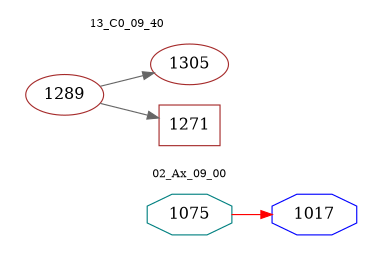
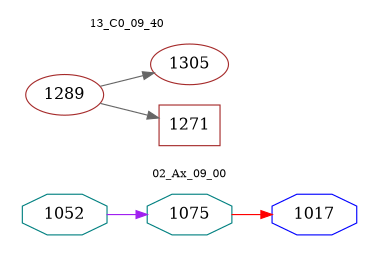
node "1052": added
